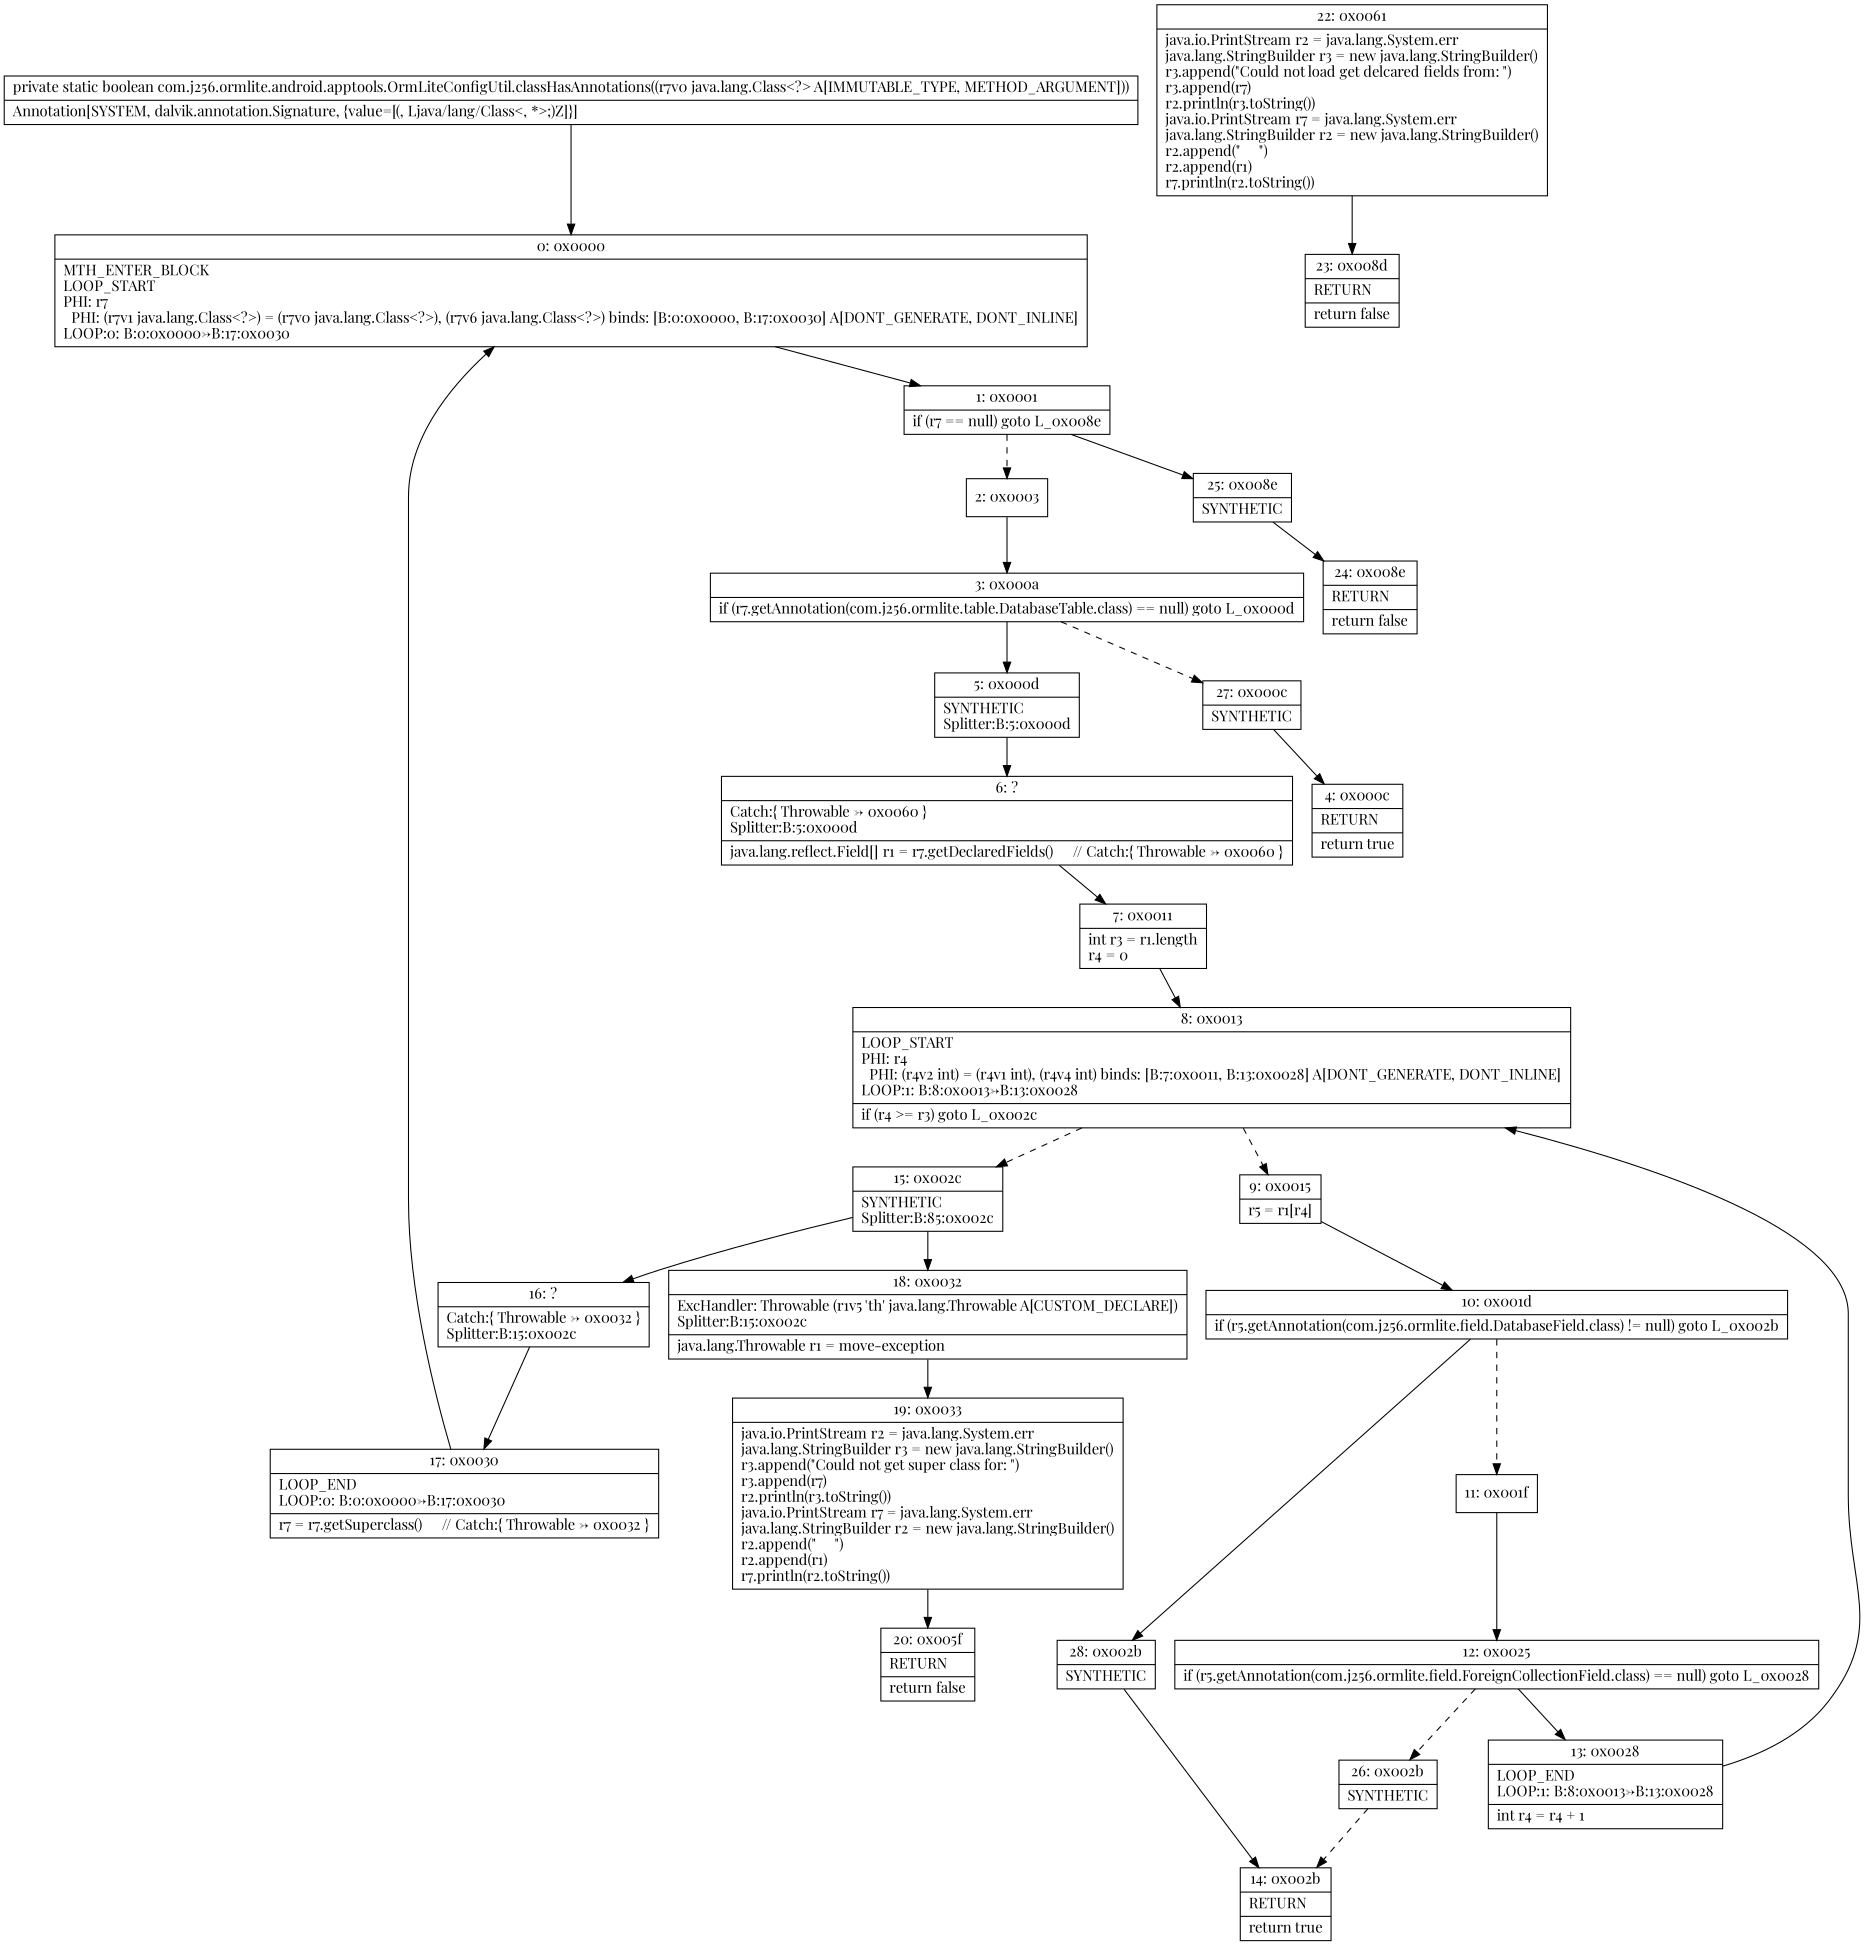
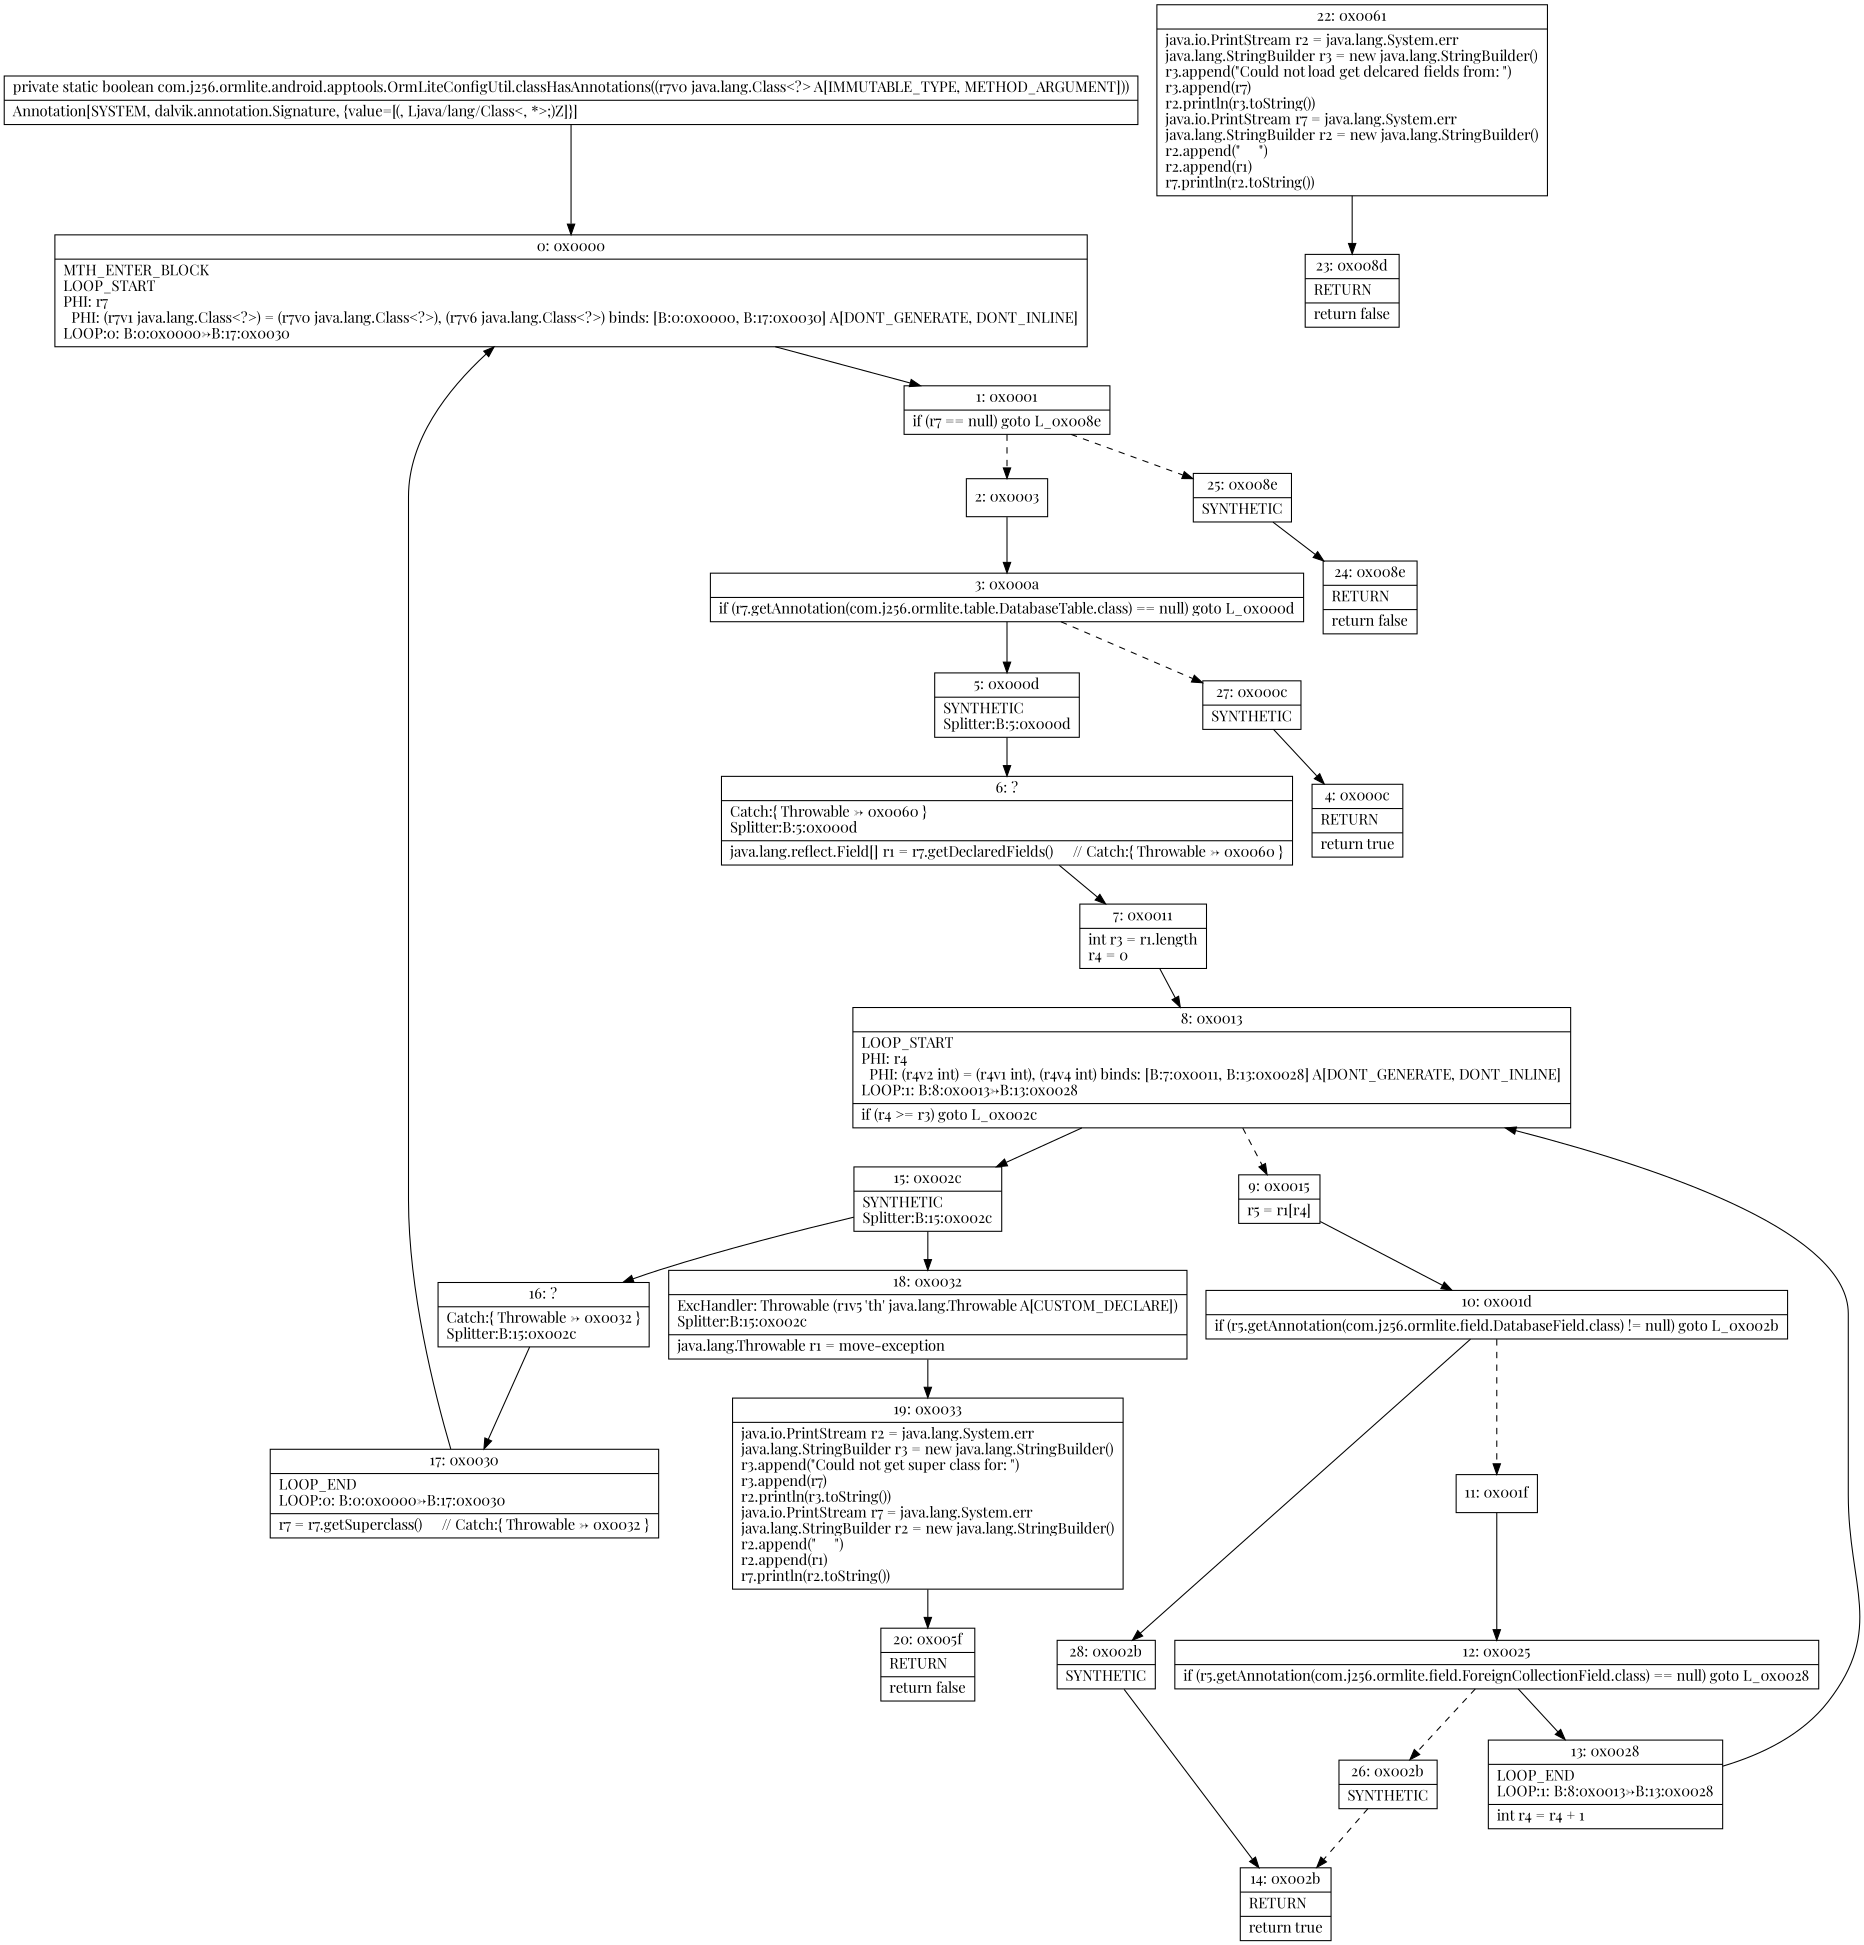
edge "1: 0x0001" -> "25: 0x008e": style solid -> dashed
edge "8: 0x0013" -> "15: 0x002c": style dashed -> solid
node "15: 0x002c": text "Splitter:B:85:0x002c" -> "Splitter:B:15:0x002c"
